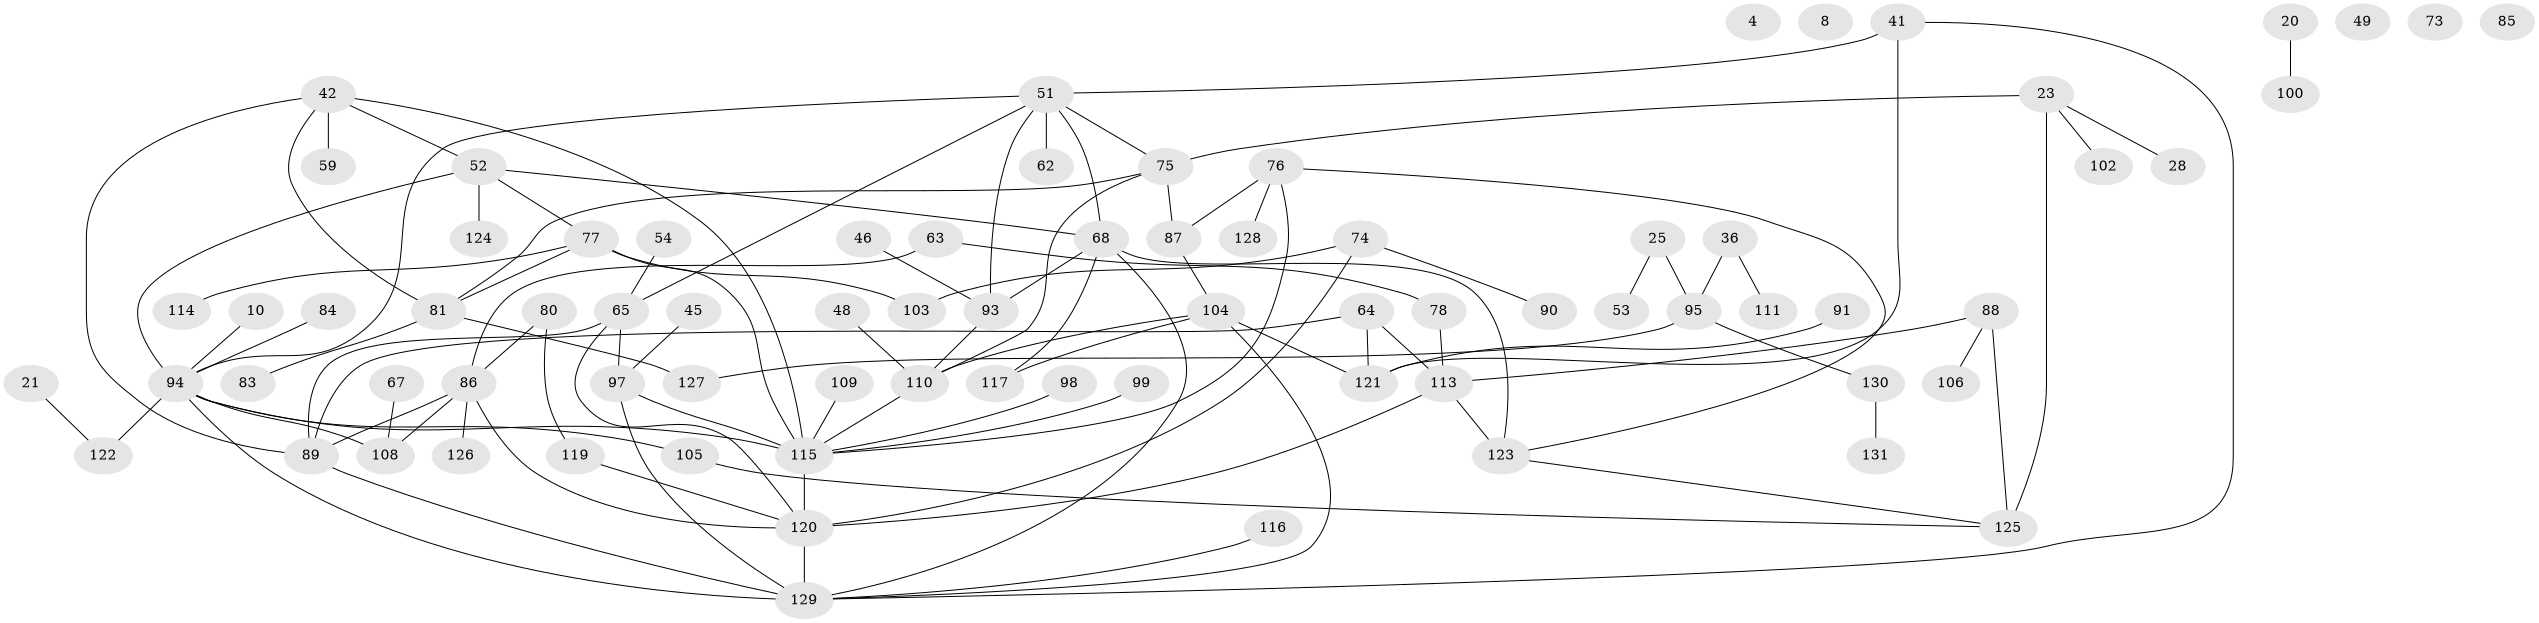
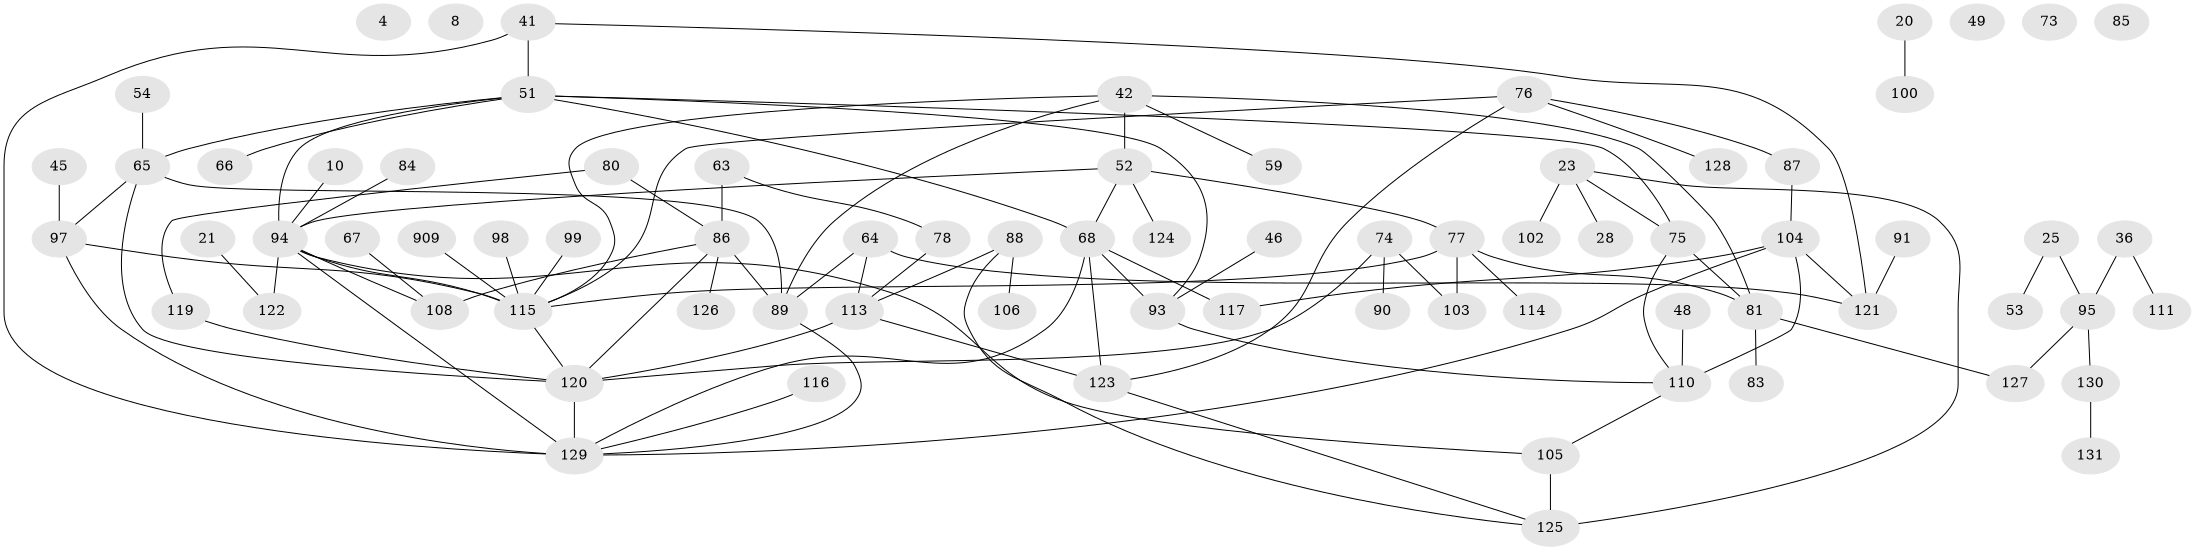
node "62": label "62" -> "66"
edge "75" -- "87": removed
node "109": label "109" -> "909"
edge "110" -- "115": now "110" -- "105"
